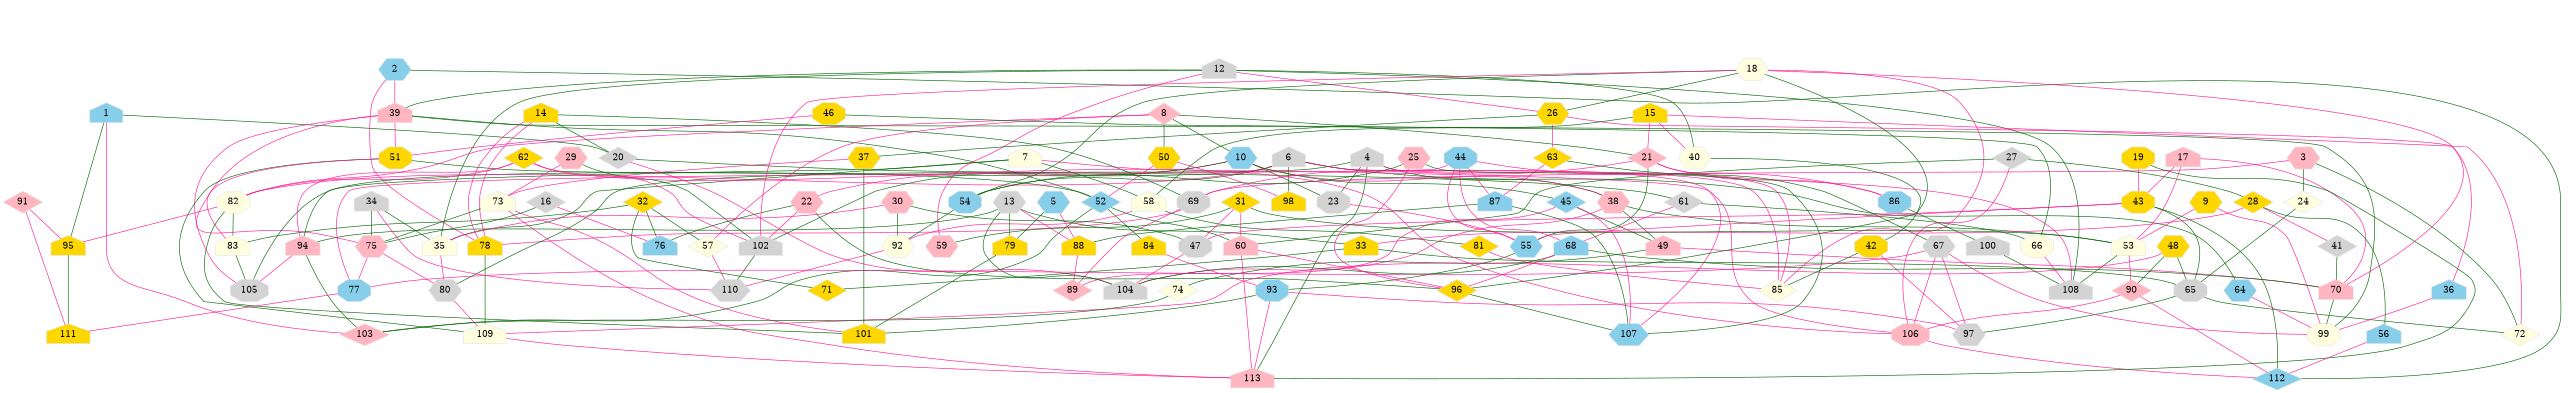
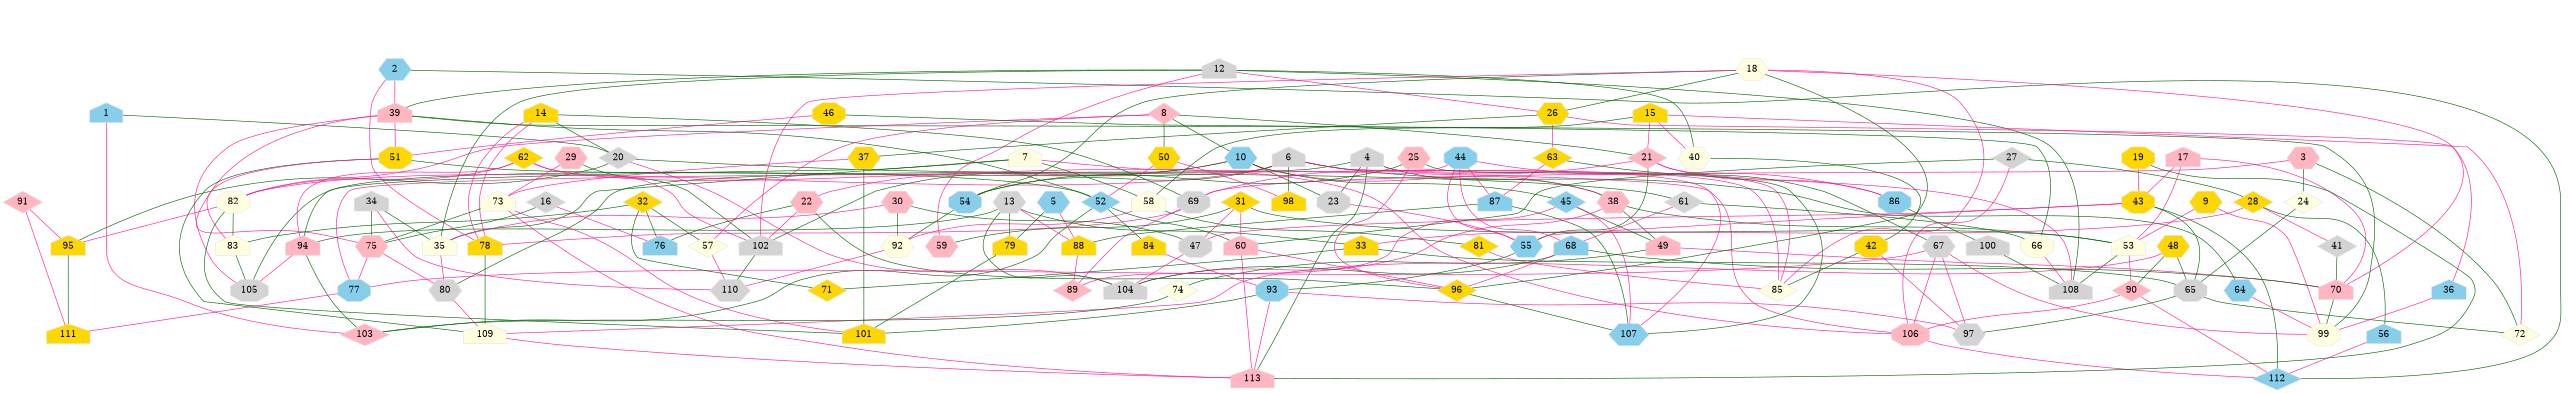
edge "1" -- "95": now "20" -- "95"
